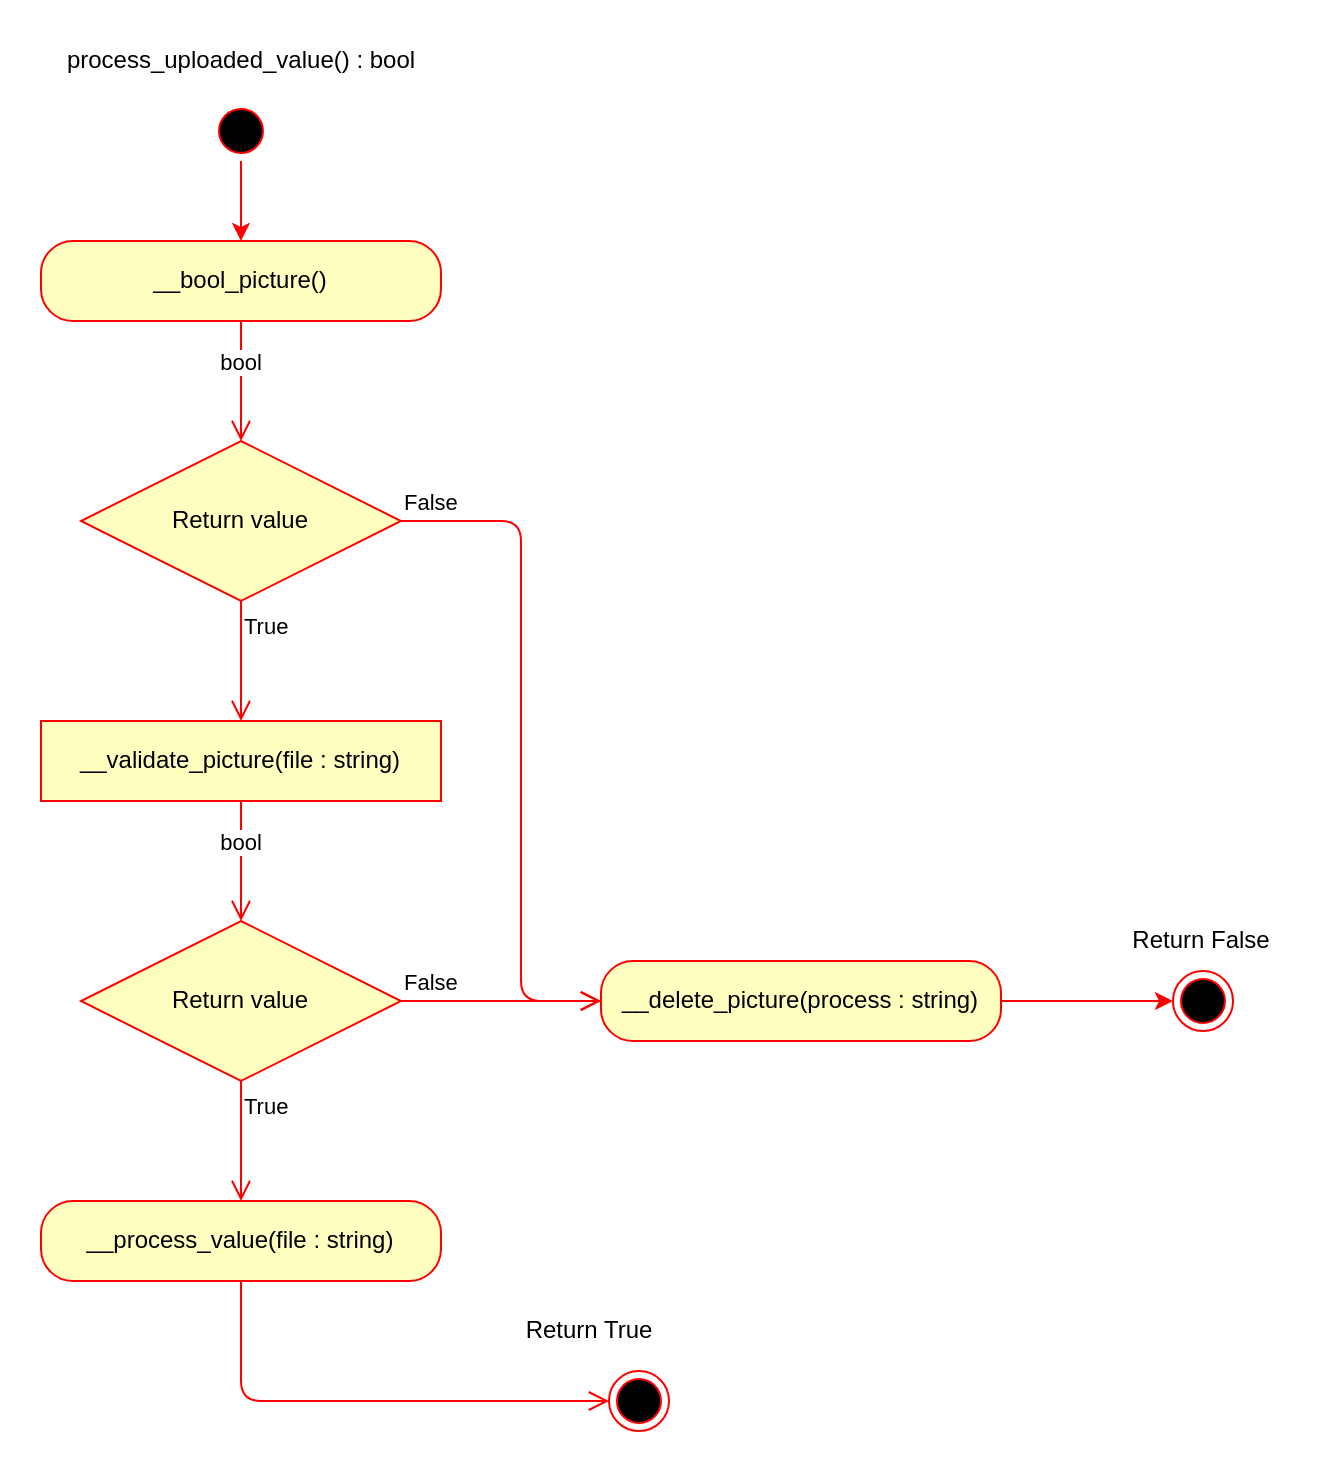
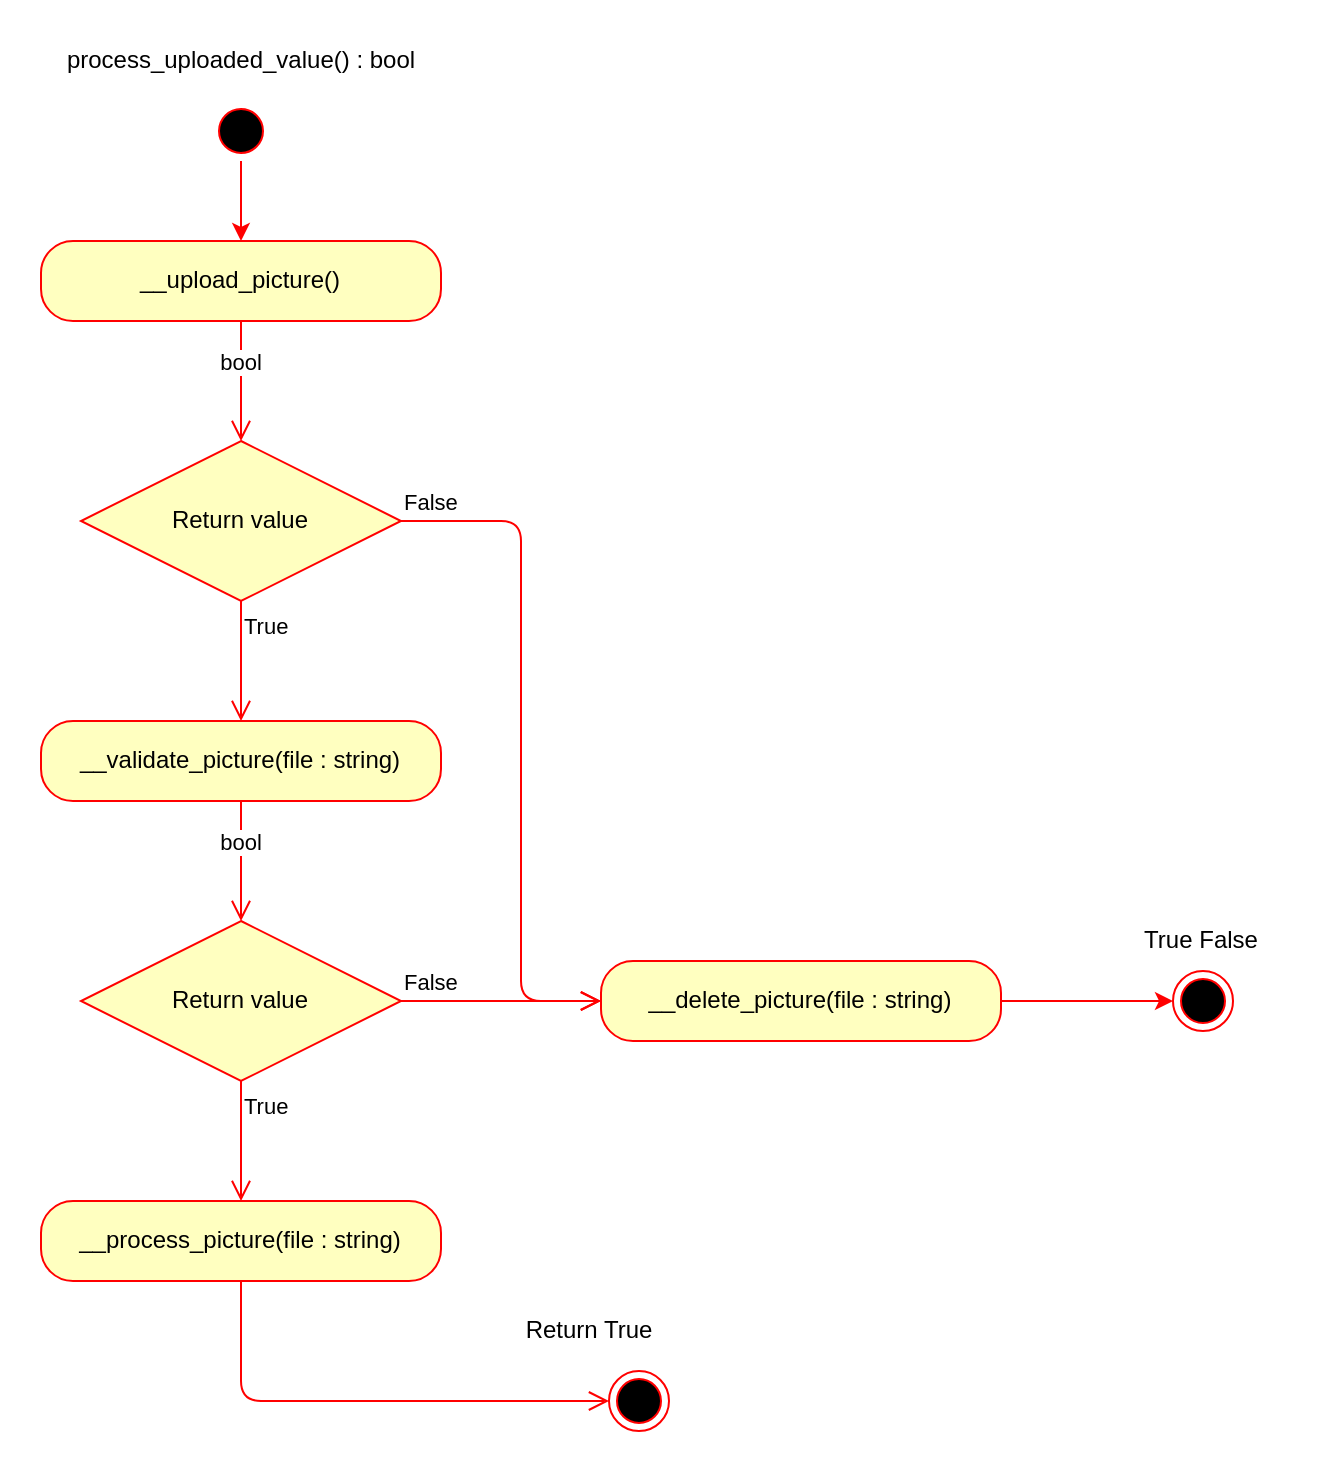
node "__bool_picture()": label "__bool_picture()" -> "__upload_picture()"
node "__validate_picture(file : string)": shape rectangle -> rounded rectangle
node "Return False": label "Return False" -> "True False"
node "__delete_picture(process : string)": label "__delete_picture(process : string)" -> "__delete_picture(file : string)"
node "__process_value(file : string)": label "__process_value(file : string)" -> "__process_picture(file : string)"
